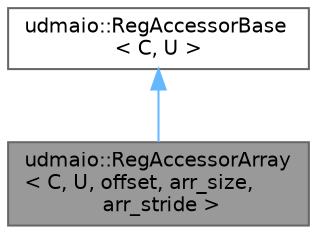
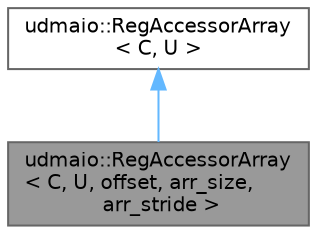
node "udmaio::RegAccessorBase < C, U >": label "udmaio::RegAccessorBase < C, U >" -> "udmaio::RegAccessorArray < C, U >"
